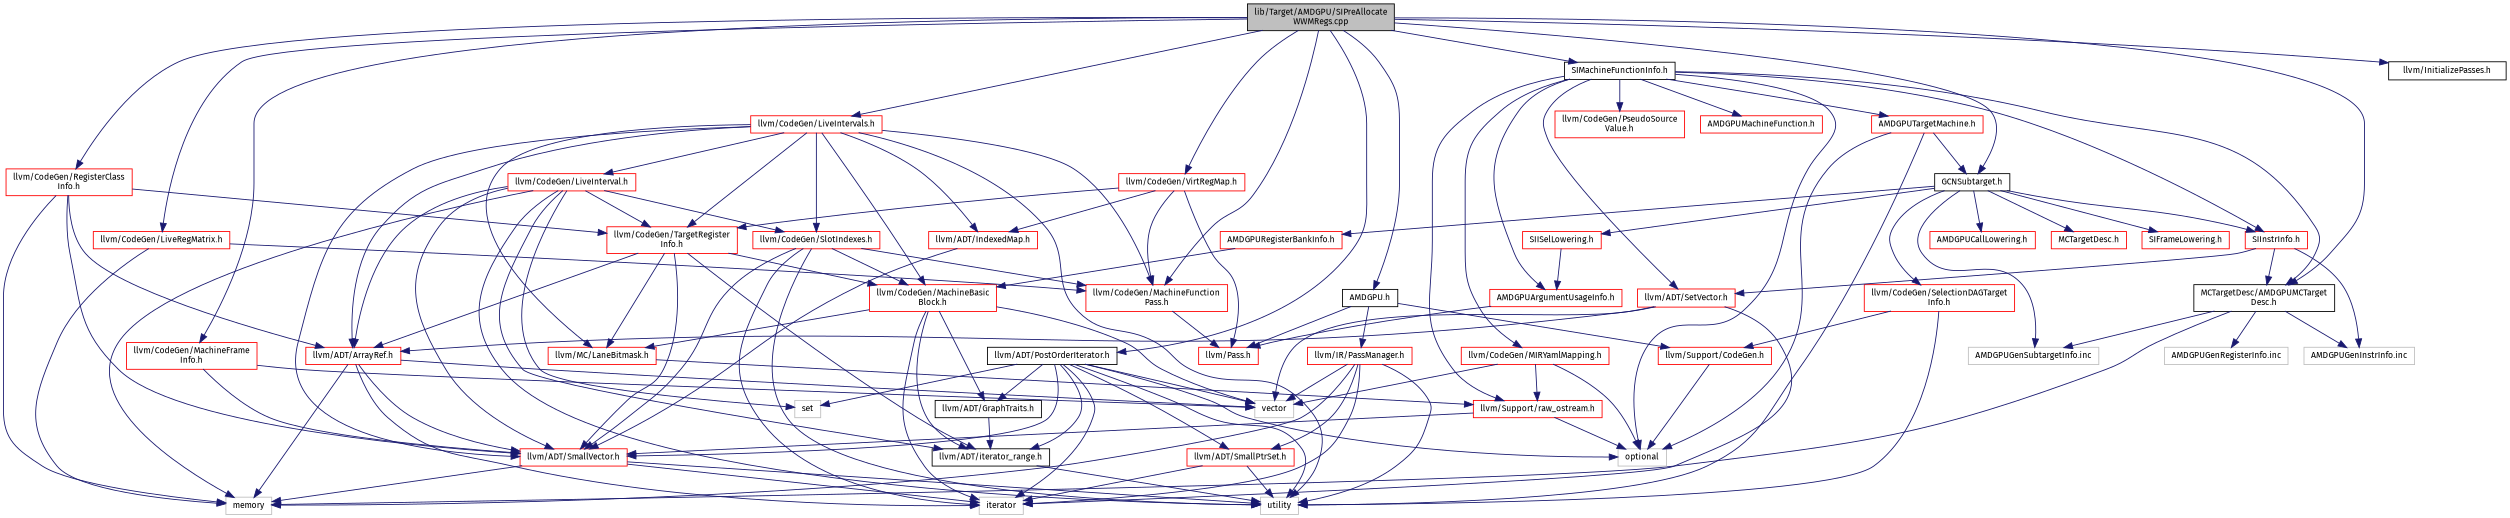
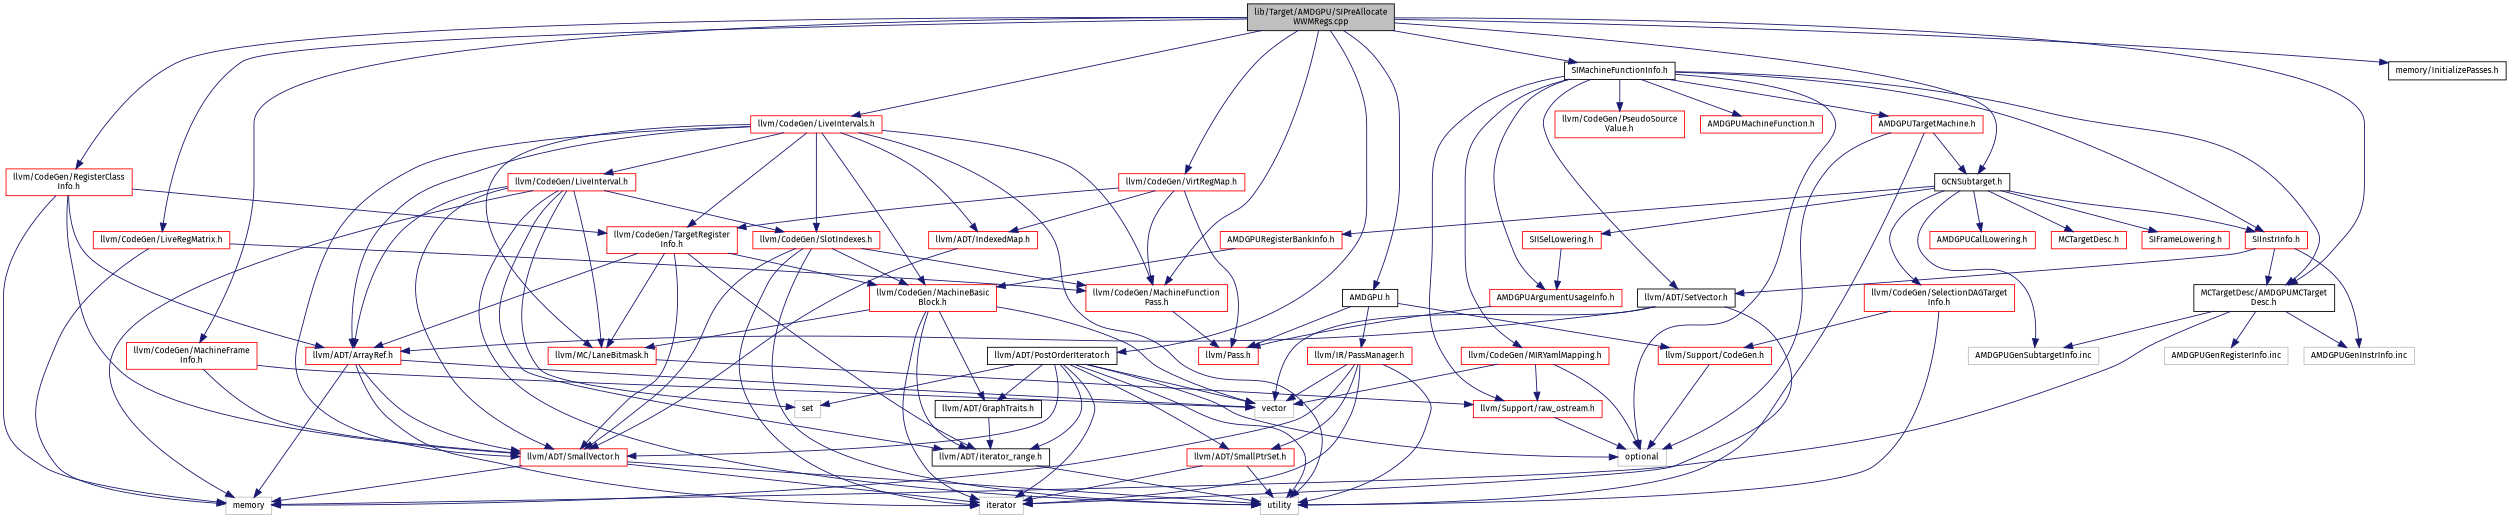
node "llvm/InitializePasses.h": label "llvm/InitializePasses.h" -> "memory/InitializePasses.h"
edge "llvm/CodeGen/LiveInterval.h" -> "llvm/CodeGen/TargetRegister Info.h": now "llvm/CodeGen/LiveInterval.h" -> "llvm/MC/LaneBitmask.h"
node "llvm/ADT/SetVector.h": color red -> black
edge "llvm/Support/raw_ostream.h" -> "llvm/ADT/SmallVector.h": removed
